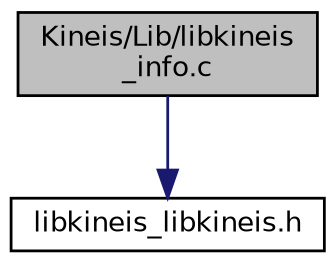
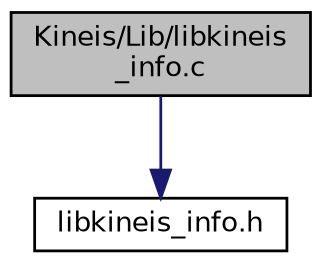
node "libkineis_libkineis.h": label "libkineis_libkineis.h" -> "libkineis_info.h"
